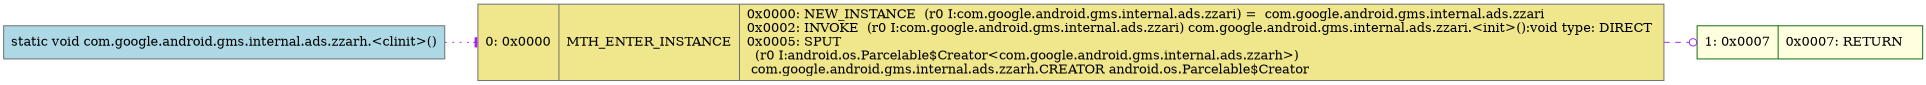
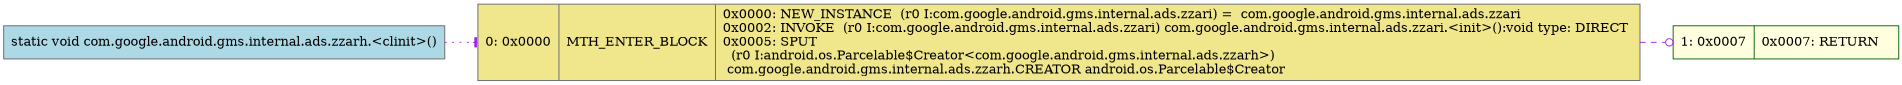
node "0: 0x0000": text "MTH_ENTER_INSTANCE" -> "MTH_ENTER_BLOCK"
